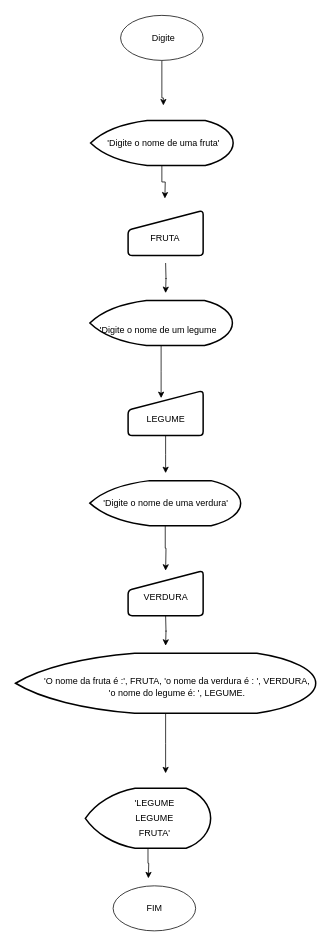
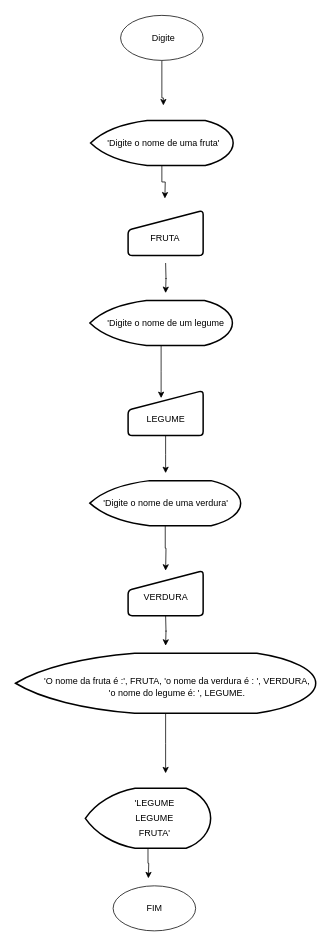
node "'Digite o nome de um legume": moved (158, 330) -> (165, 323)
